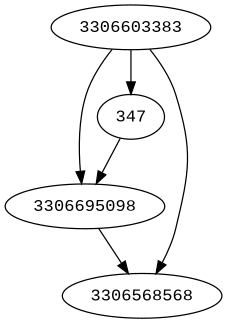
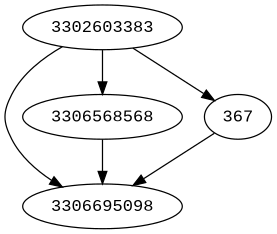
node "3306603383": label "3306603383" -> "3302603383"
node "347": label "347" -> "367"
edge "3306695098" -> "3306568568": reversed
